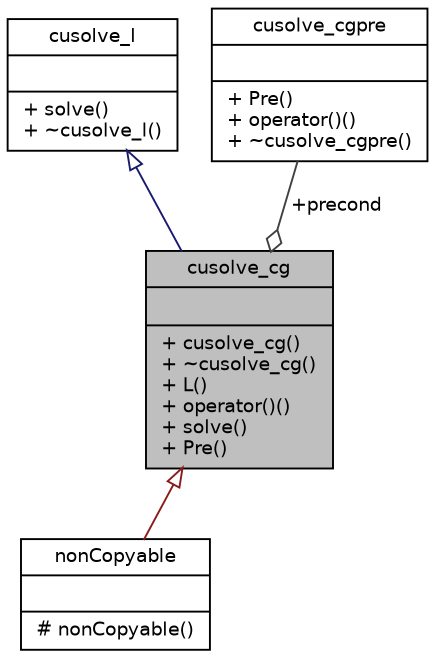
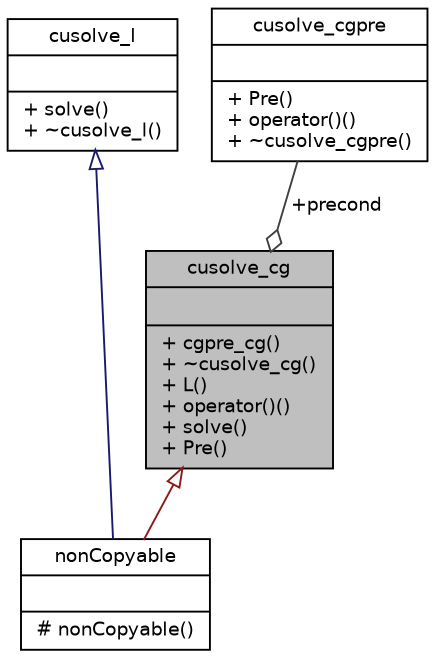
edge "cusolve_cg" -> "cusolve_l": now "nonCopyable" -> "cusolve_l"
node "cusolve_cg": text "+ cusolve_cg()" -> "+ cgpre_cg()"
